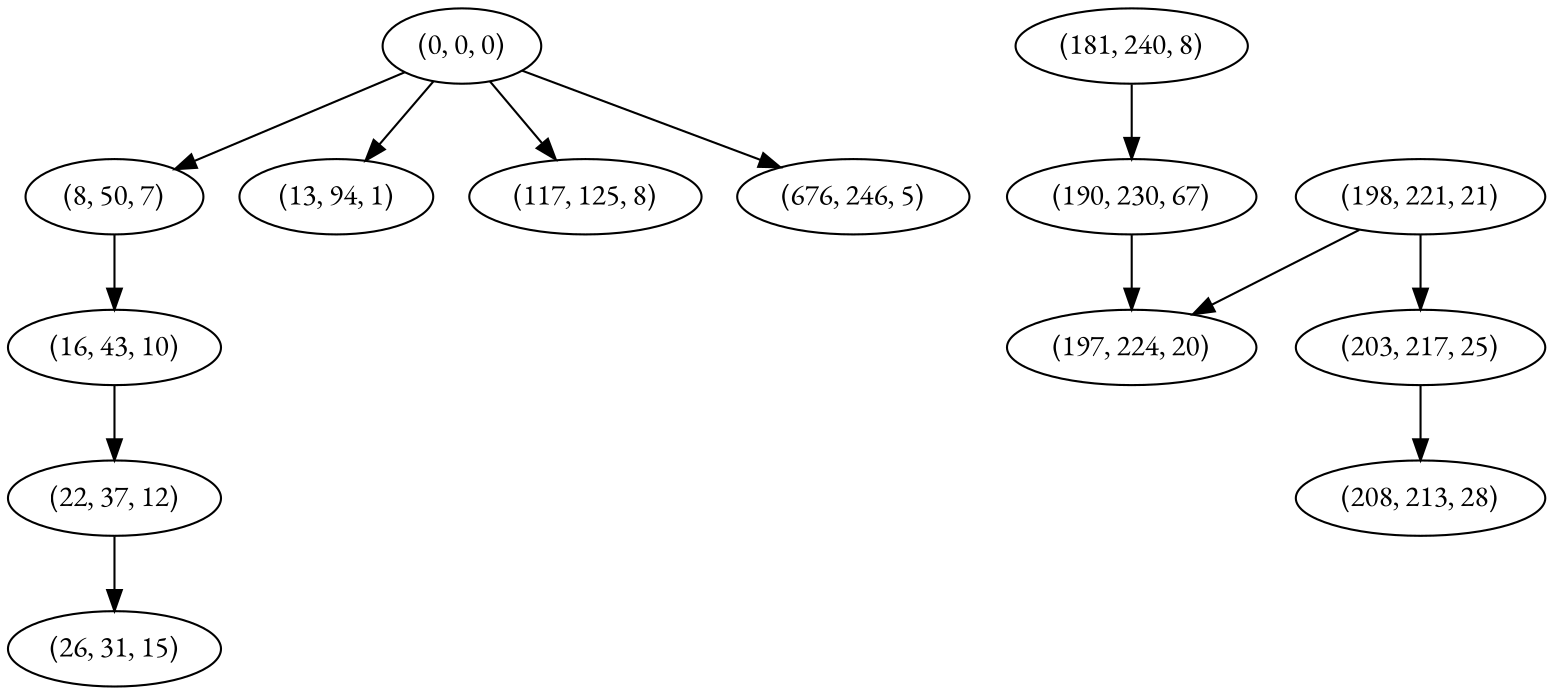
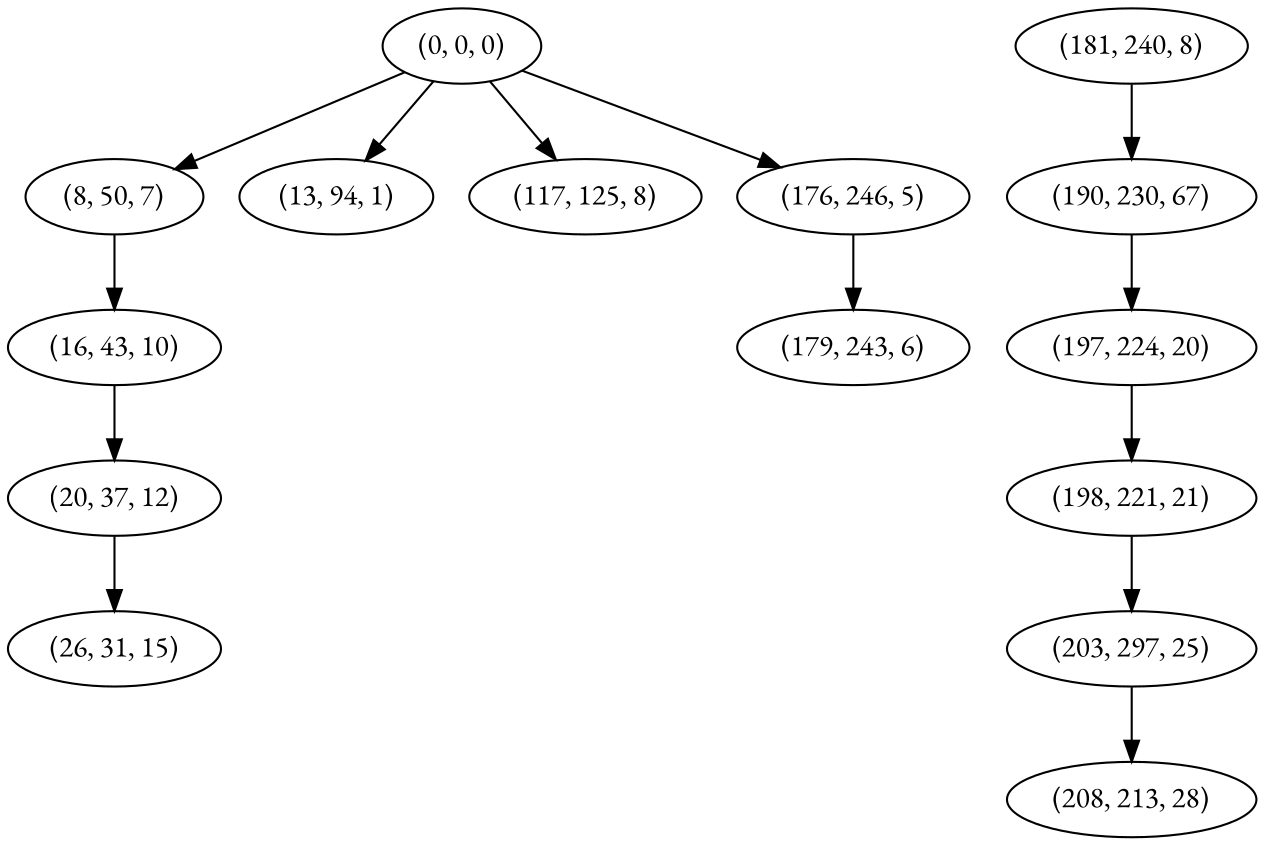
node "(676, 246, 5)": label "(676, 246, 5)" -> "(176, 246, 5)"
edge "(198, 221, 21)" -> "(197, 224, 20)": reversed
node "(179, 243, 6)": added
node "(203, 217, 25)": label "(203, 217, 25)" -> "(203, 297, 25)"
node "(22, 37, 12)": label "(22, 37, 12)" -> "(20, 37, 12)"
